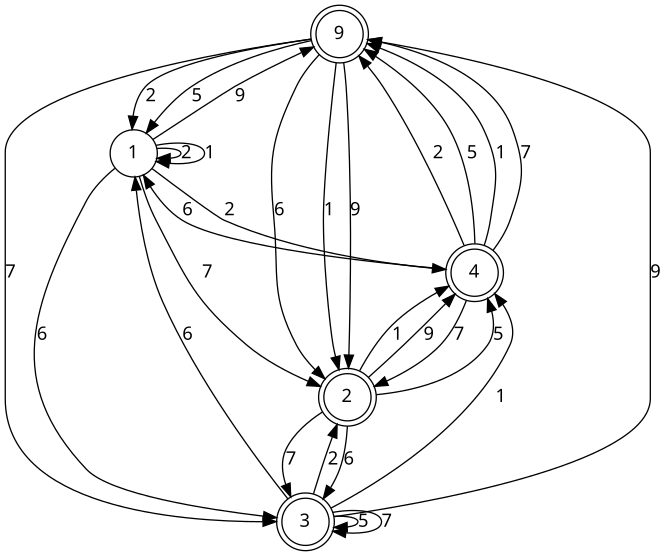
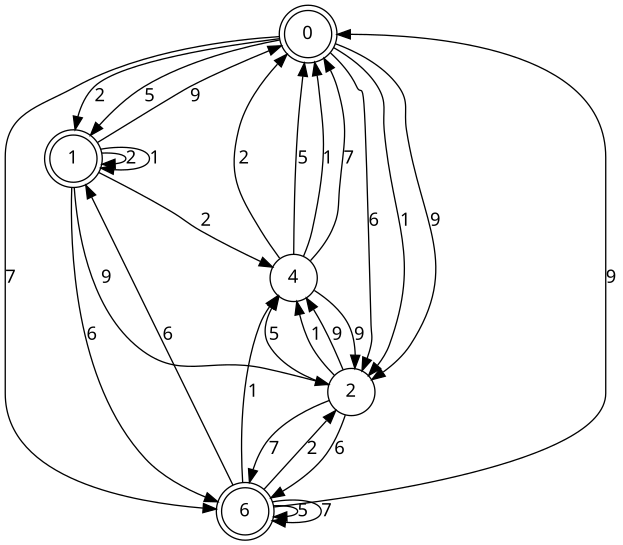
node "9": label "9" -> "0"
node "1": shape circle -> doublecircle
edge "4" -> "1": removed, label "6"
edge "1" -> "2": label "7" -> "9"
node "4": shape doublecircle -> circle
edge "4" -> "2": label "7" -> "9"
node "2": shape doublecircle -> circle
node "3": label "3" -> "6"
